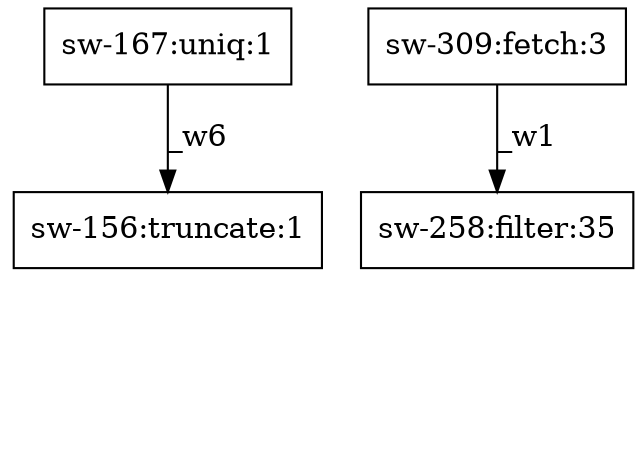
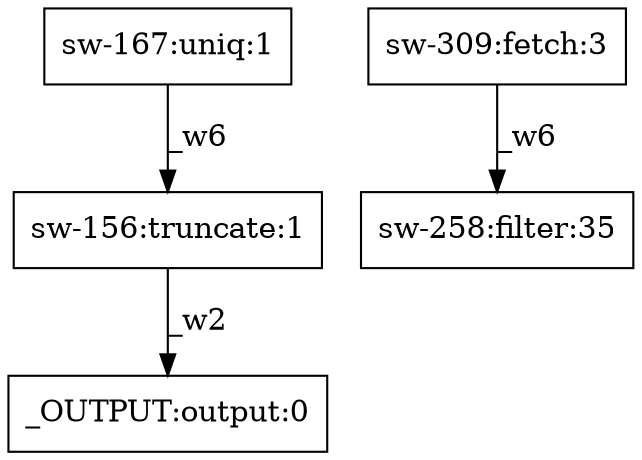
edge "sw-309:fetch:3" -> "sw-258:filter:35": label "_w1" -> "_w6"
node "_OUTPUT:output:0": added
